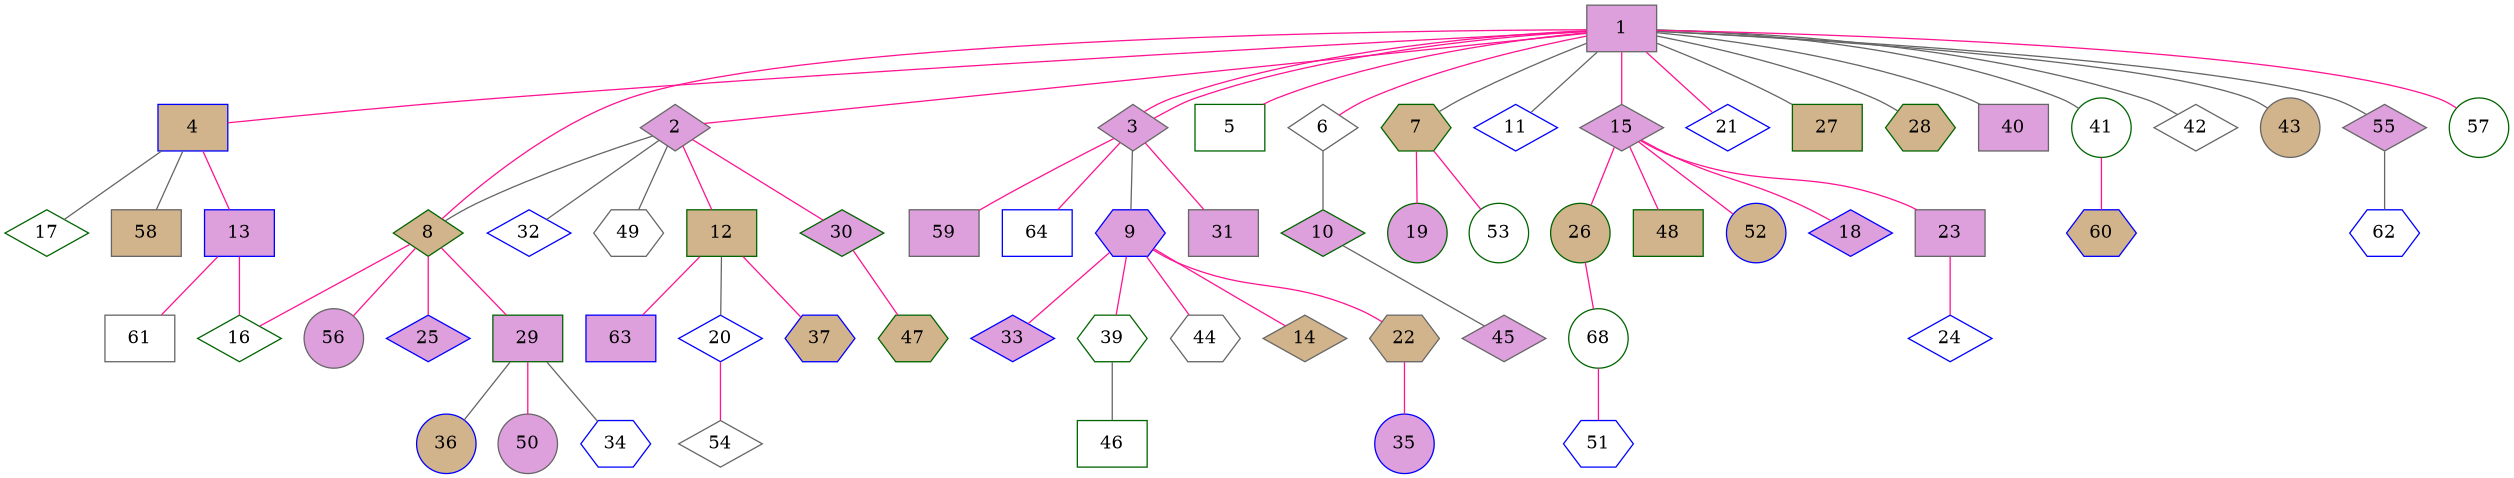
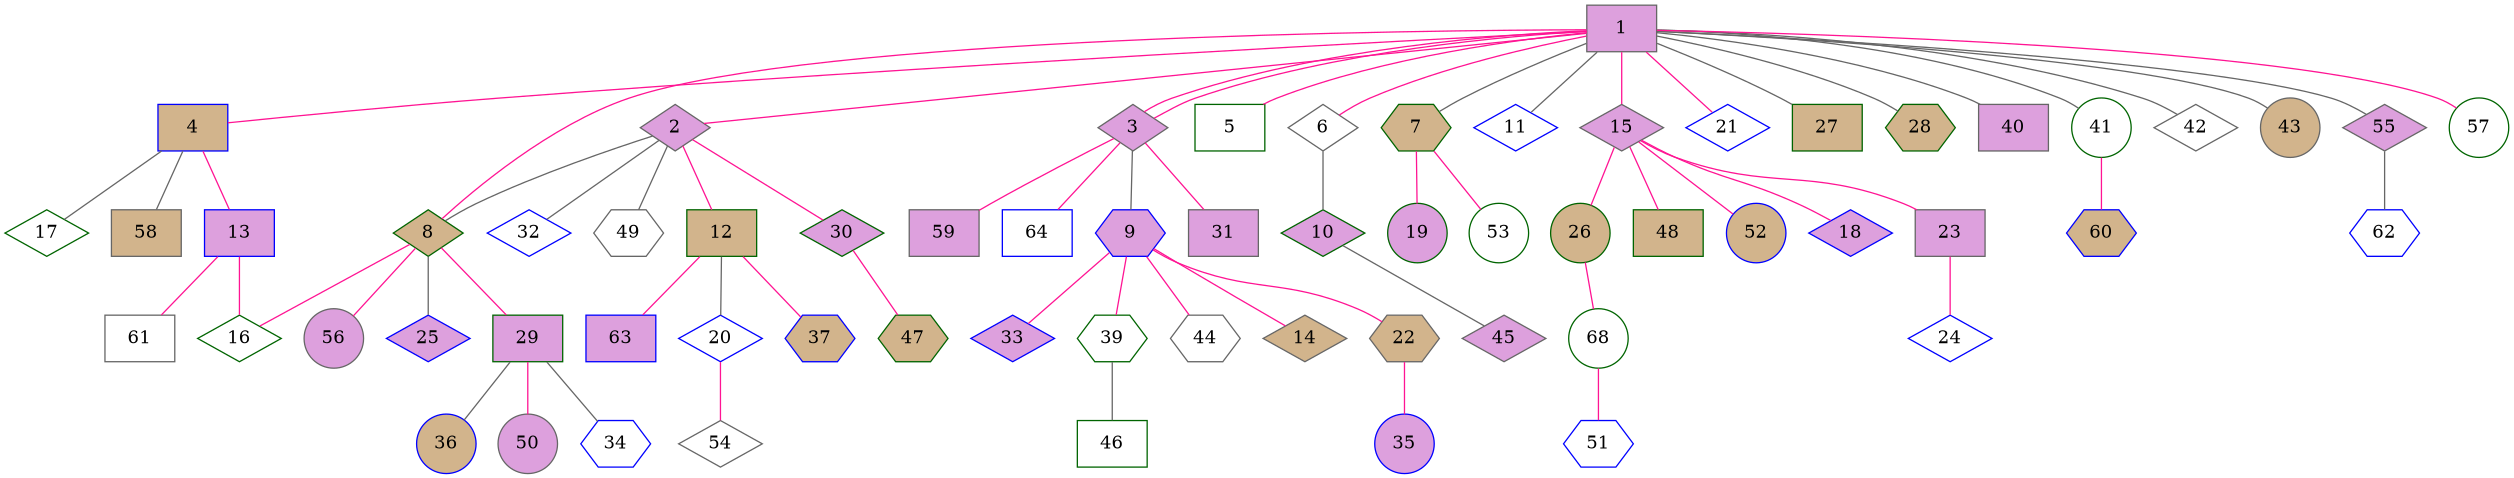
edge "8" -- "25": color deeppink -> gray40
